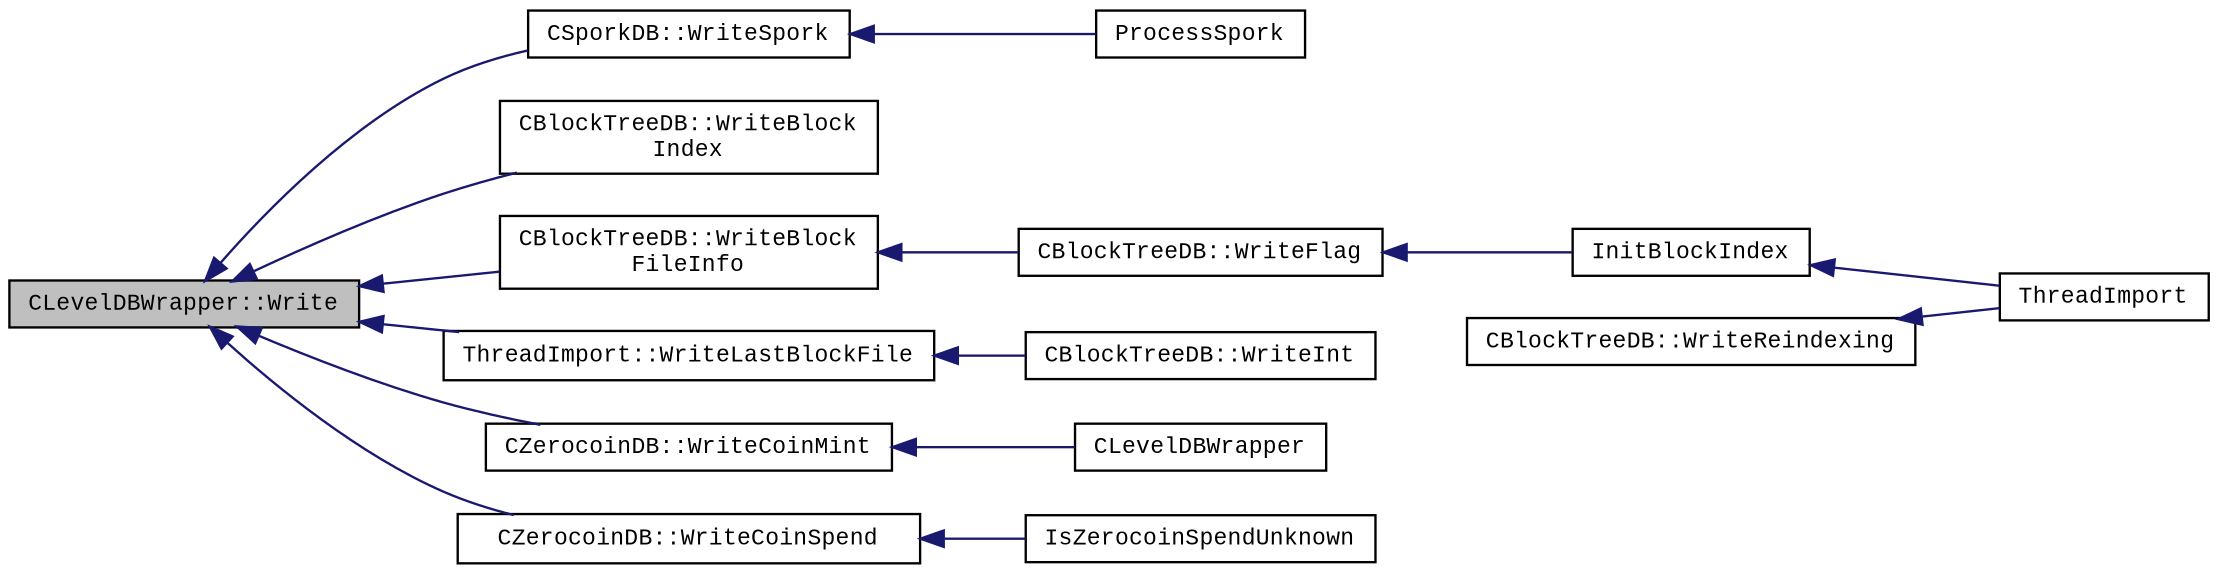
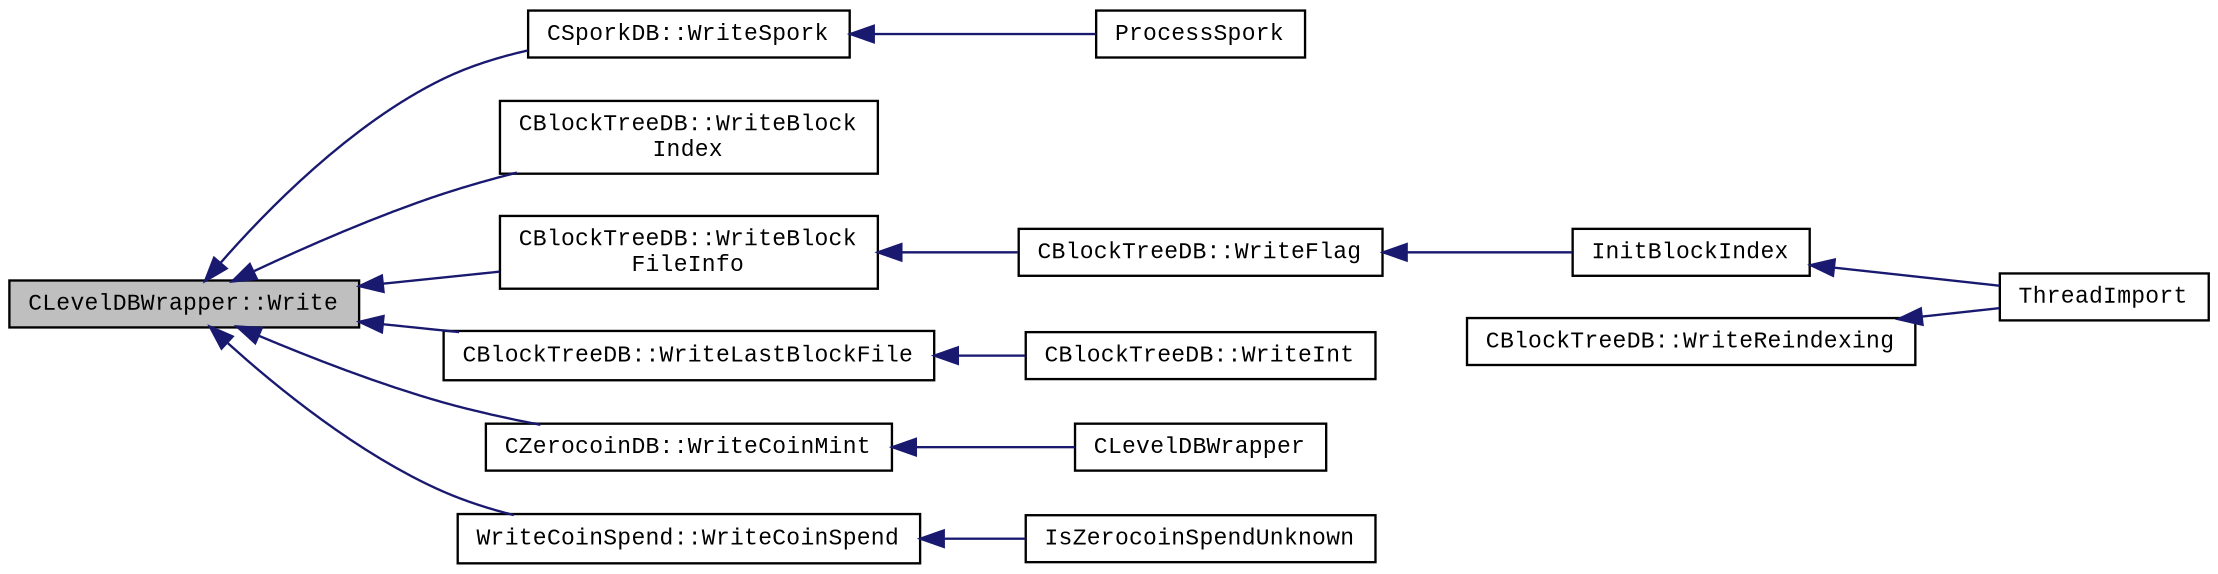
node "ThreadImport::WriteLastBlockFile": label "ThreadImport::WriteLastBlockFile" -> "CBlockTreeDB::WriteLastBlockFile"
node "CZerocoinDB::WriteCoinSpend": label "CZerocoinDB::WriteCoinSpend" -> "WriteCoinSpend::WriteCoinSpend"
